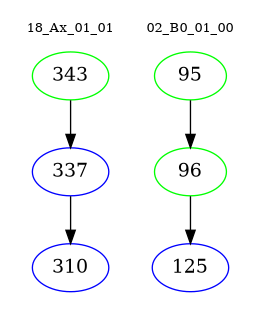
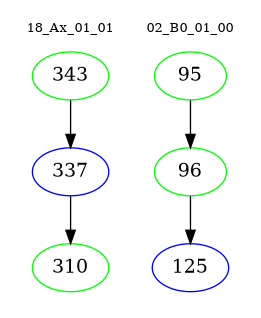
node "310": color blue -> green
